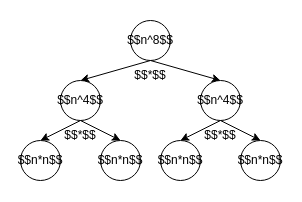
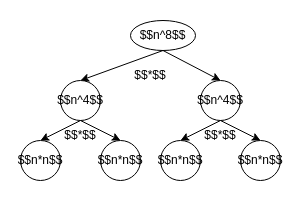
node "$$n^8$$": size 40x40 -> 65x30
